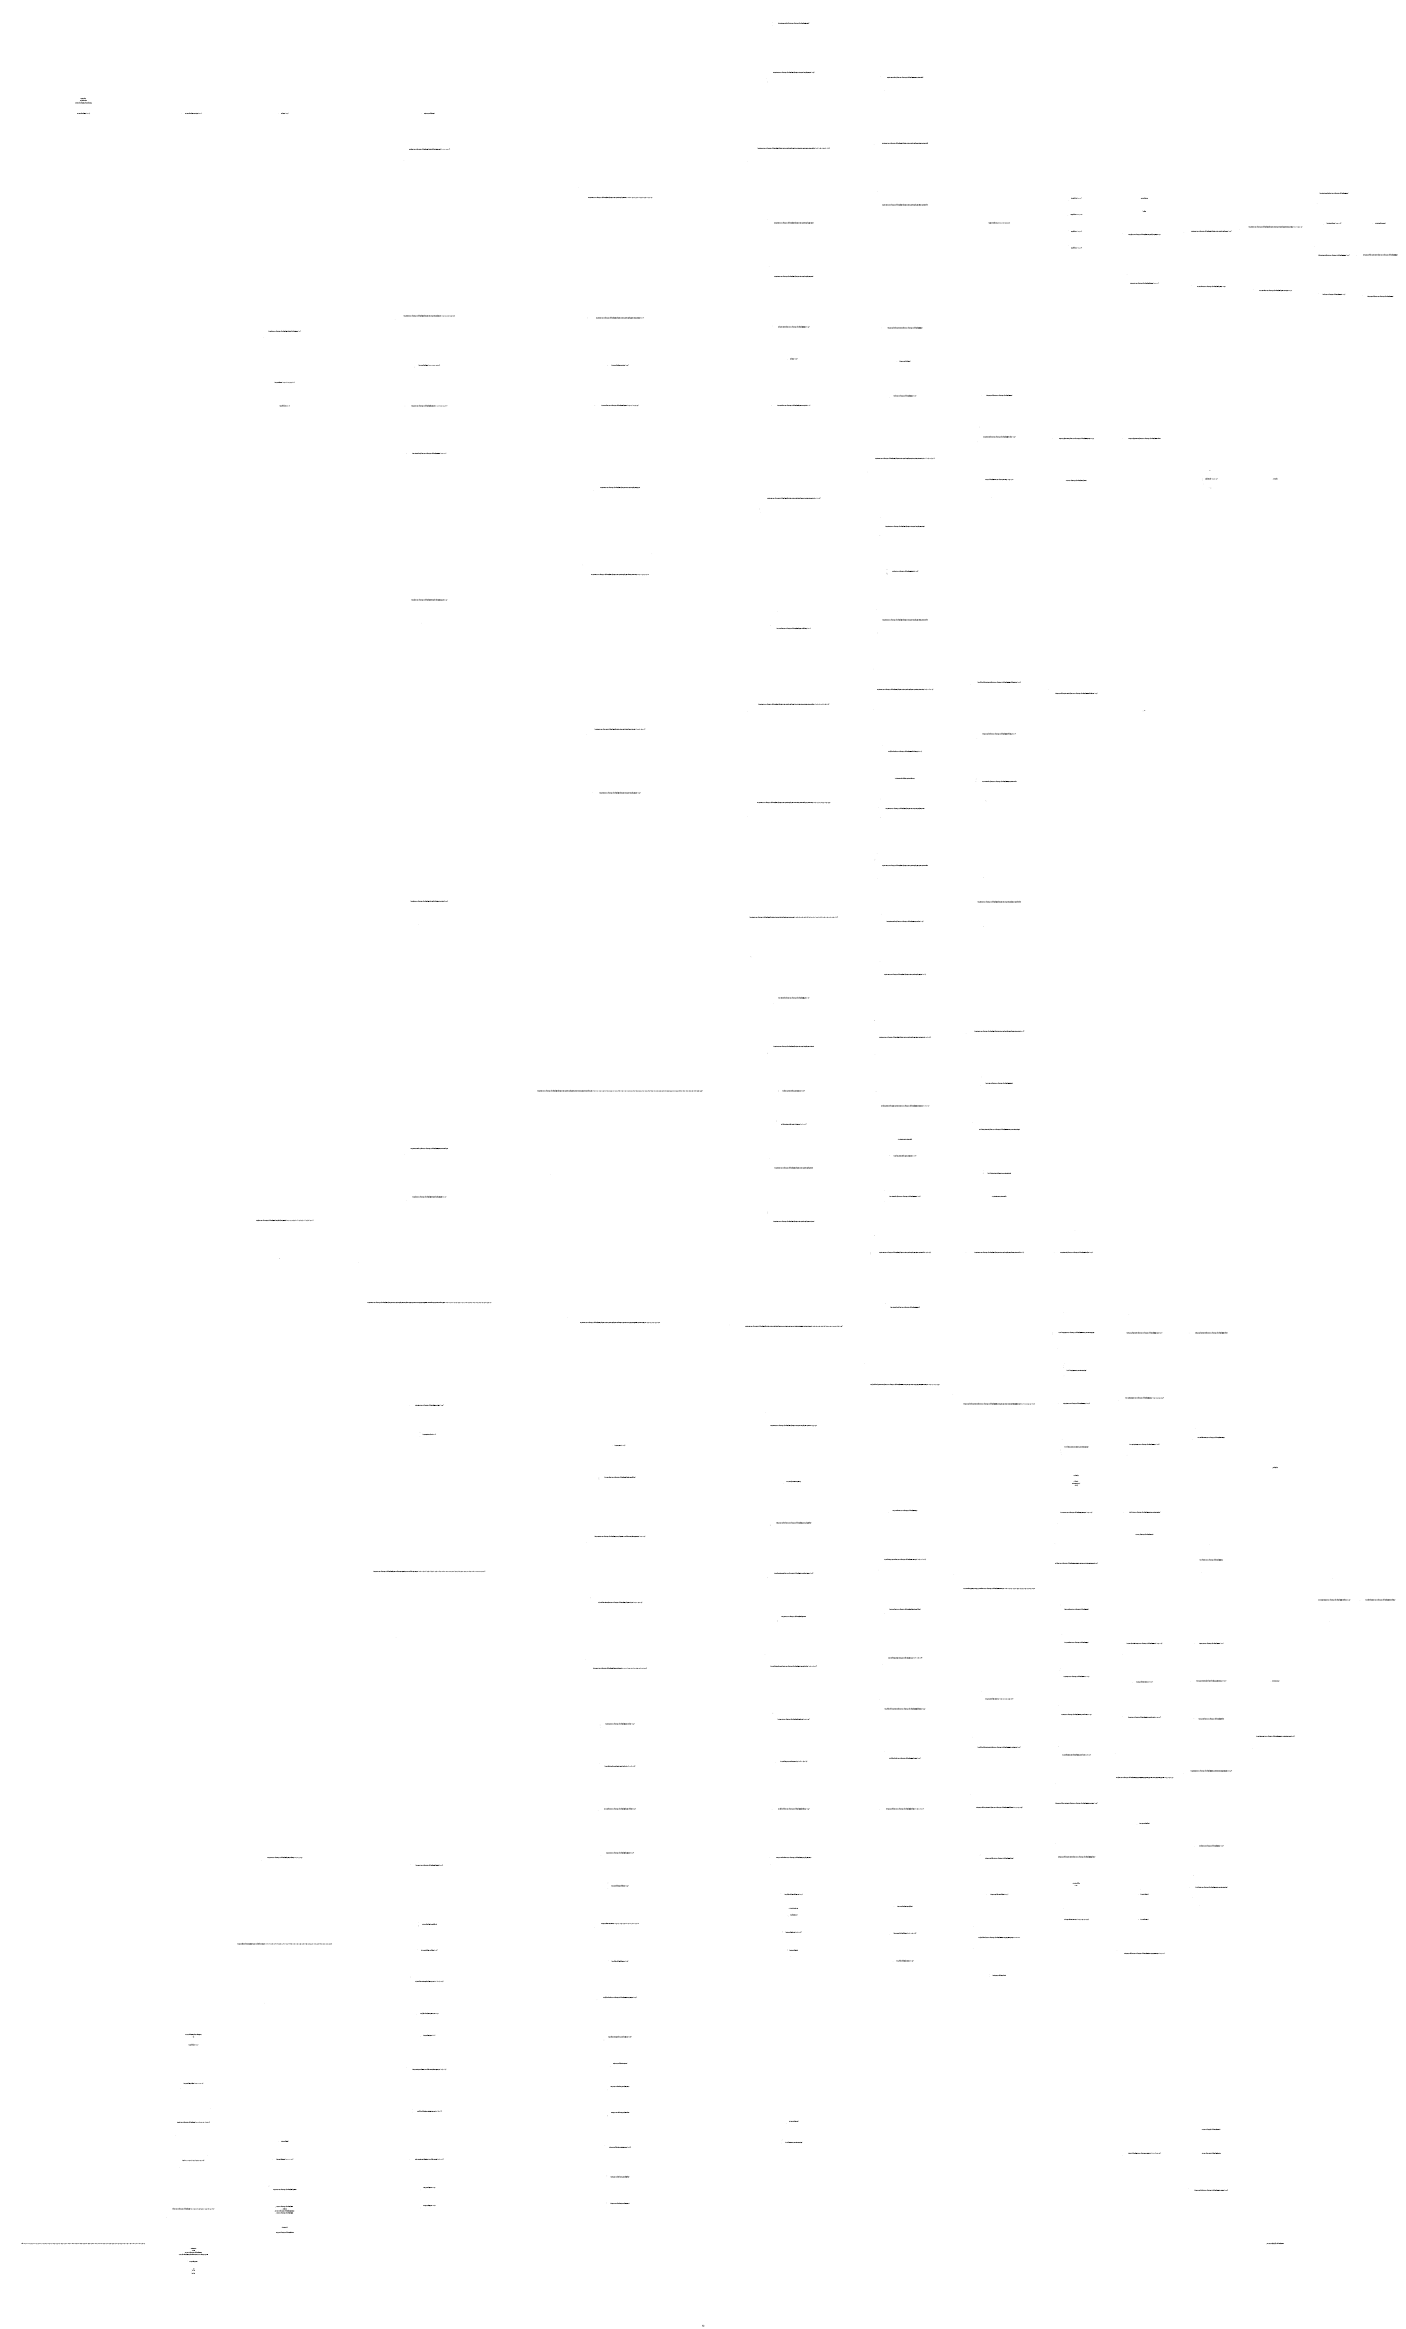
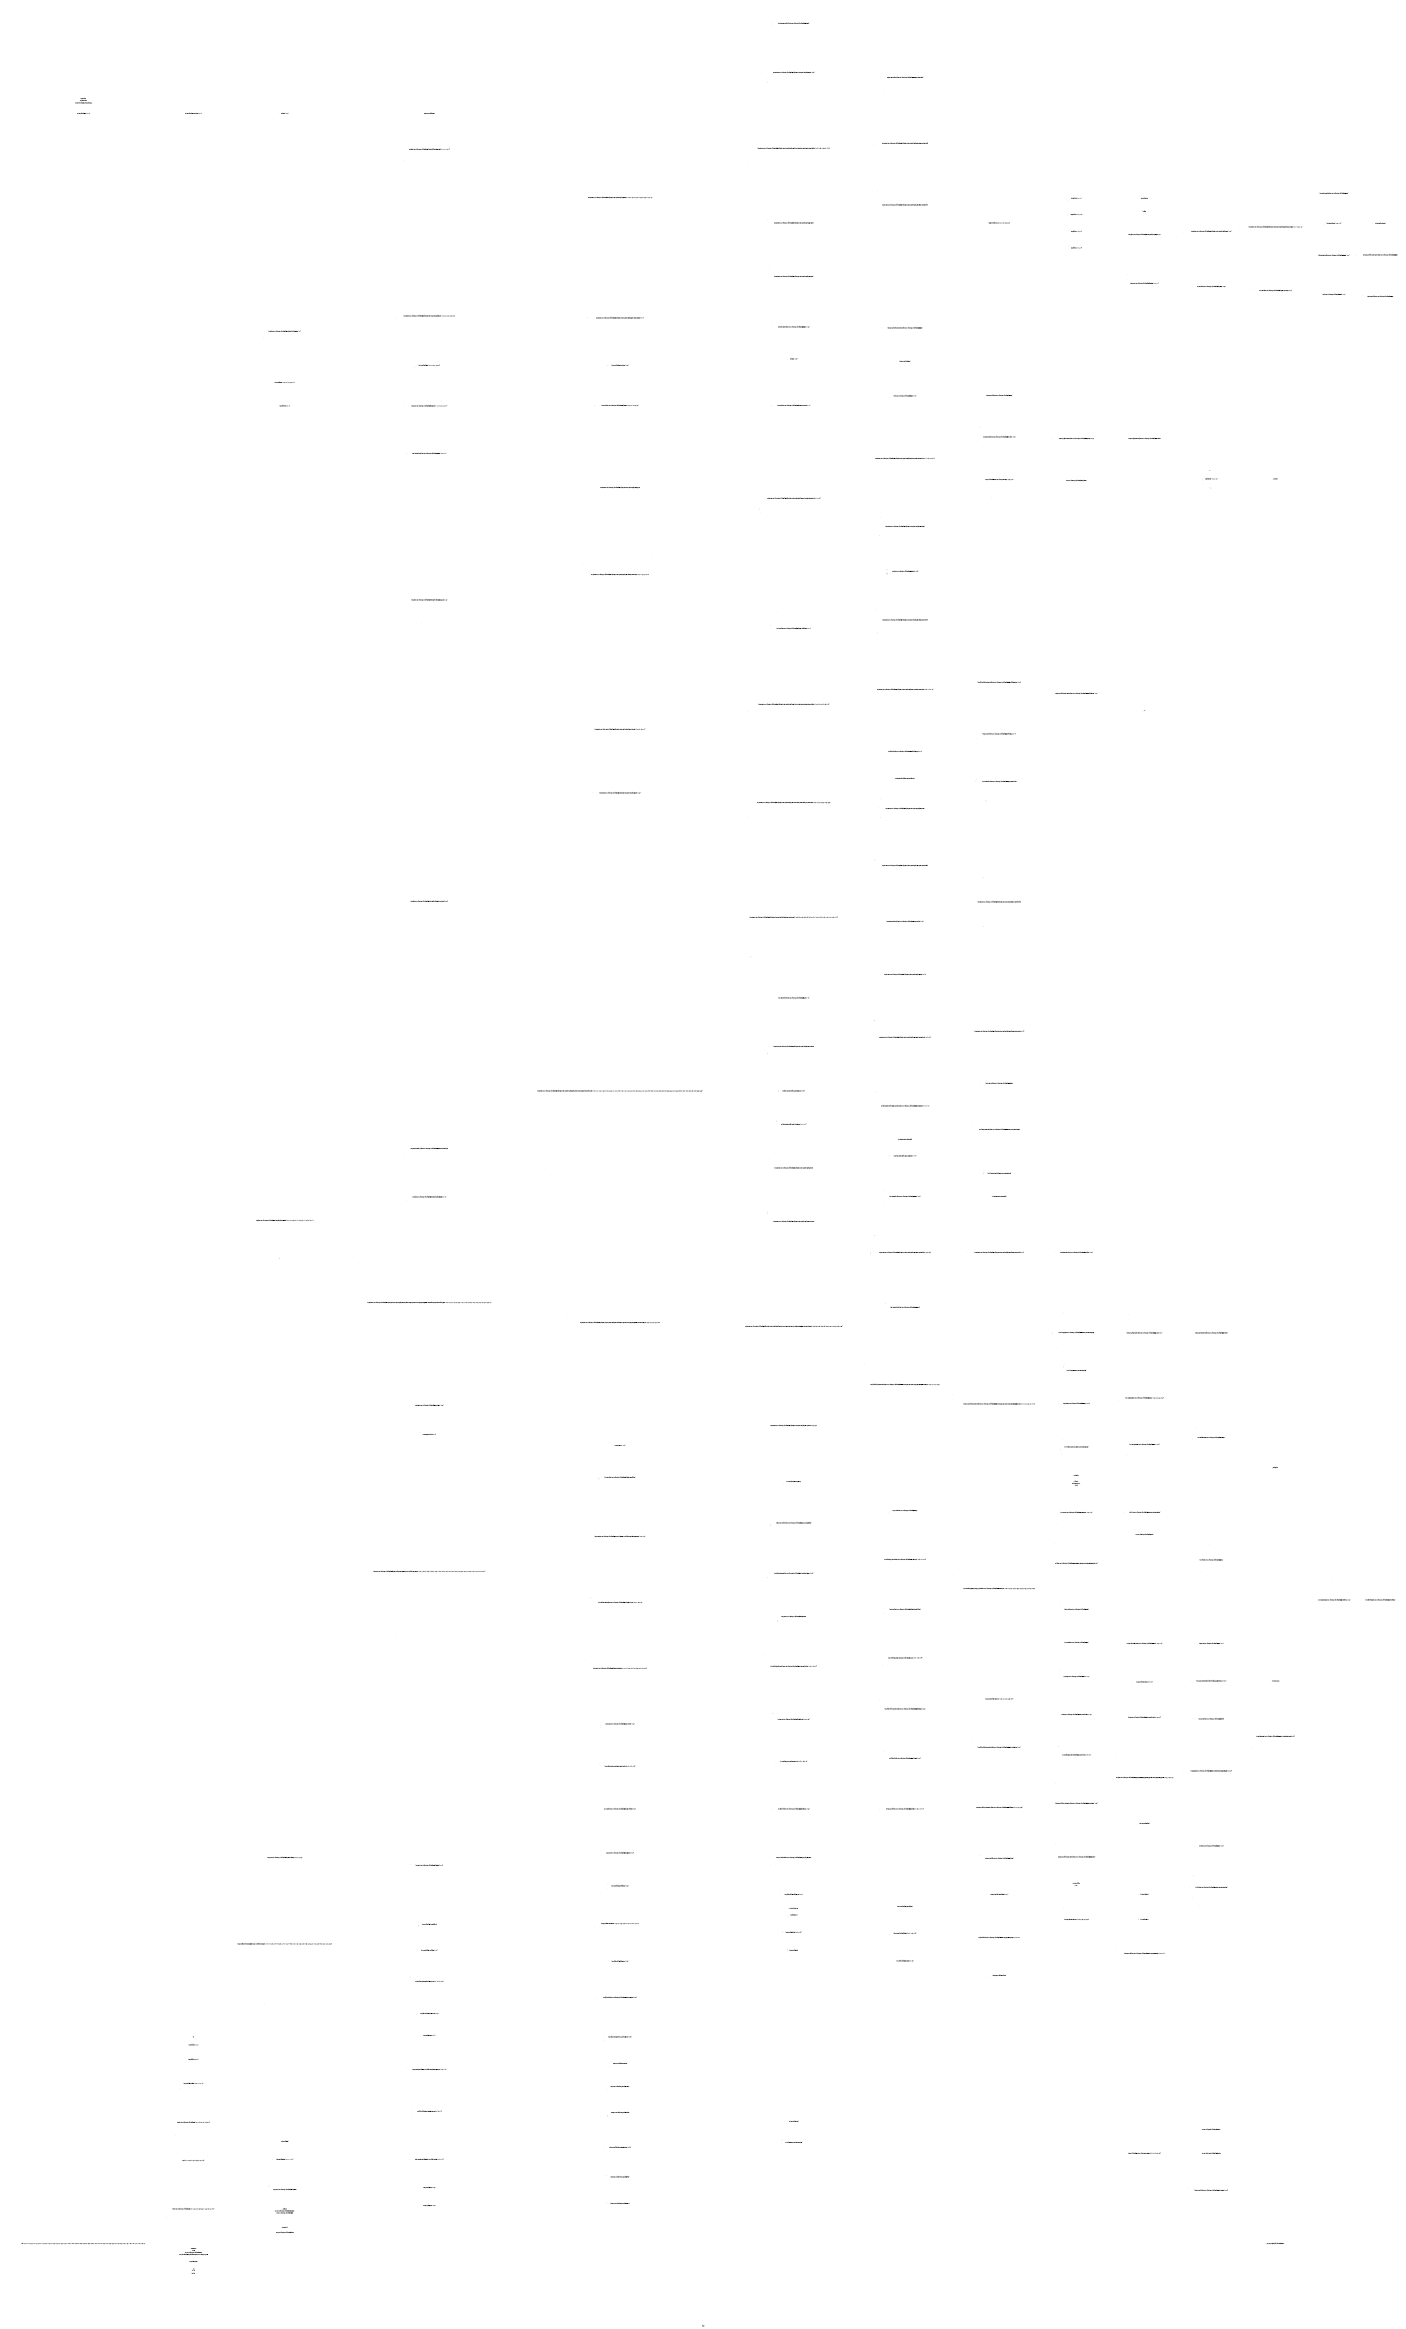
node "_ZStlsISt11char_traitsIcEERSt13basic_ostreamIcT_ES5_PKc": removed
node "{__cxx_global_array_dtor.5|{<s0>22}}": added
node "_ZNSt7__cxx1112basic_stringIcSt11char_traitsIcESaIcEEixEm": removed
